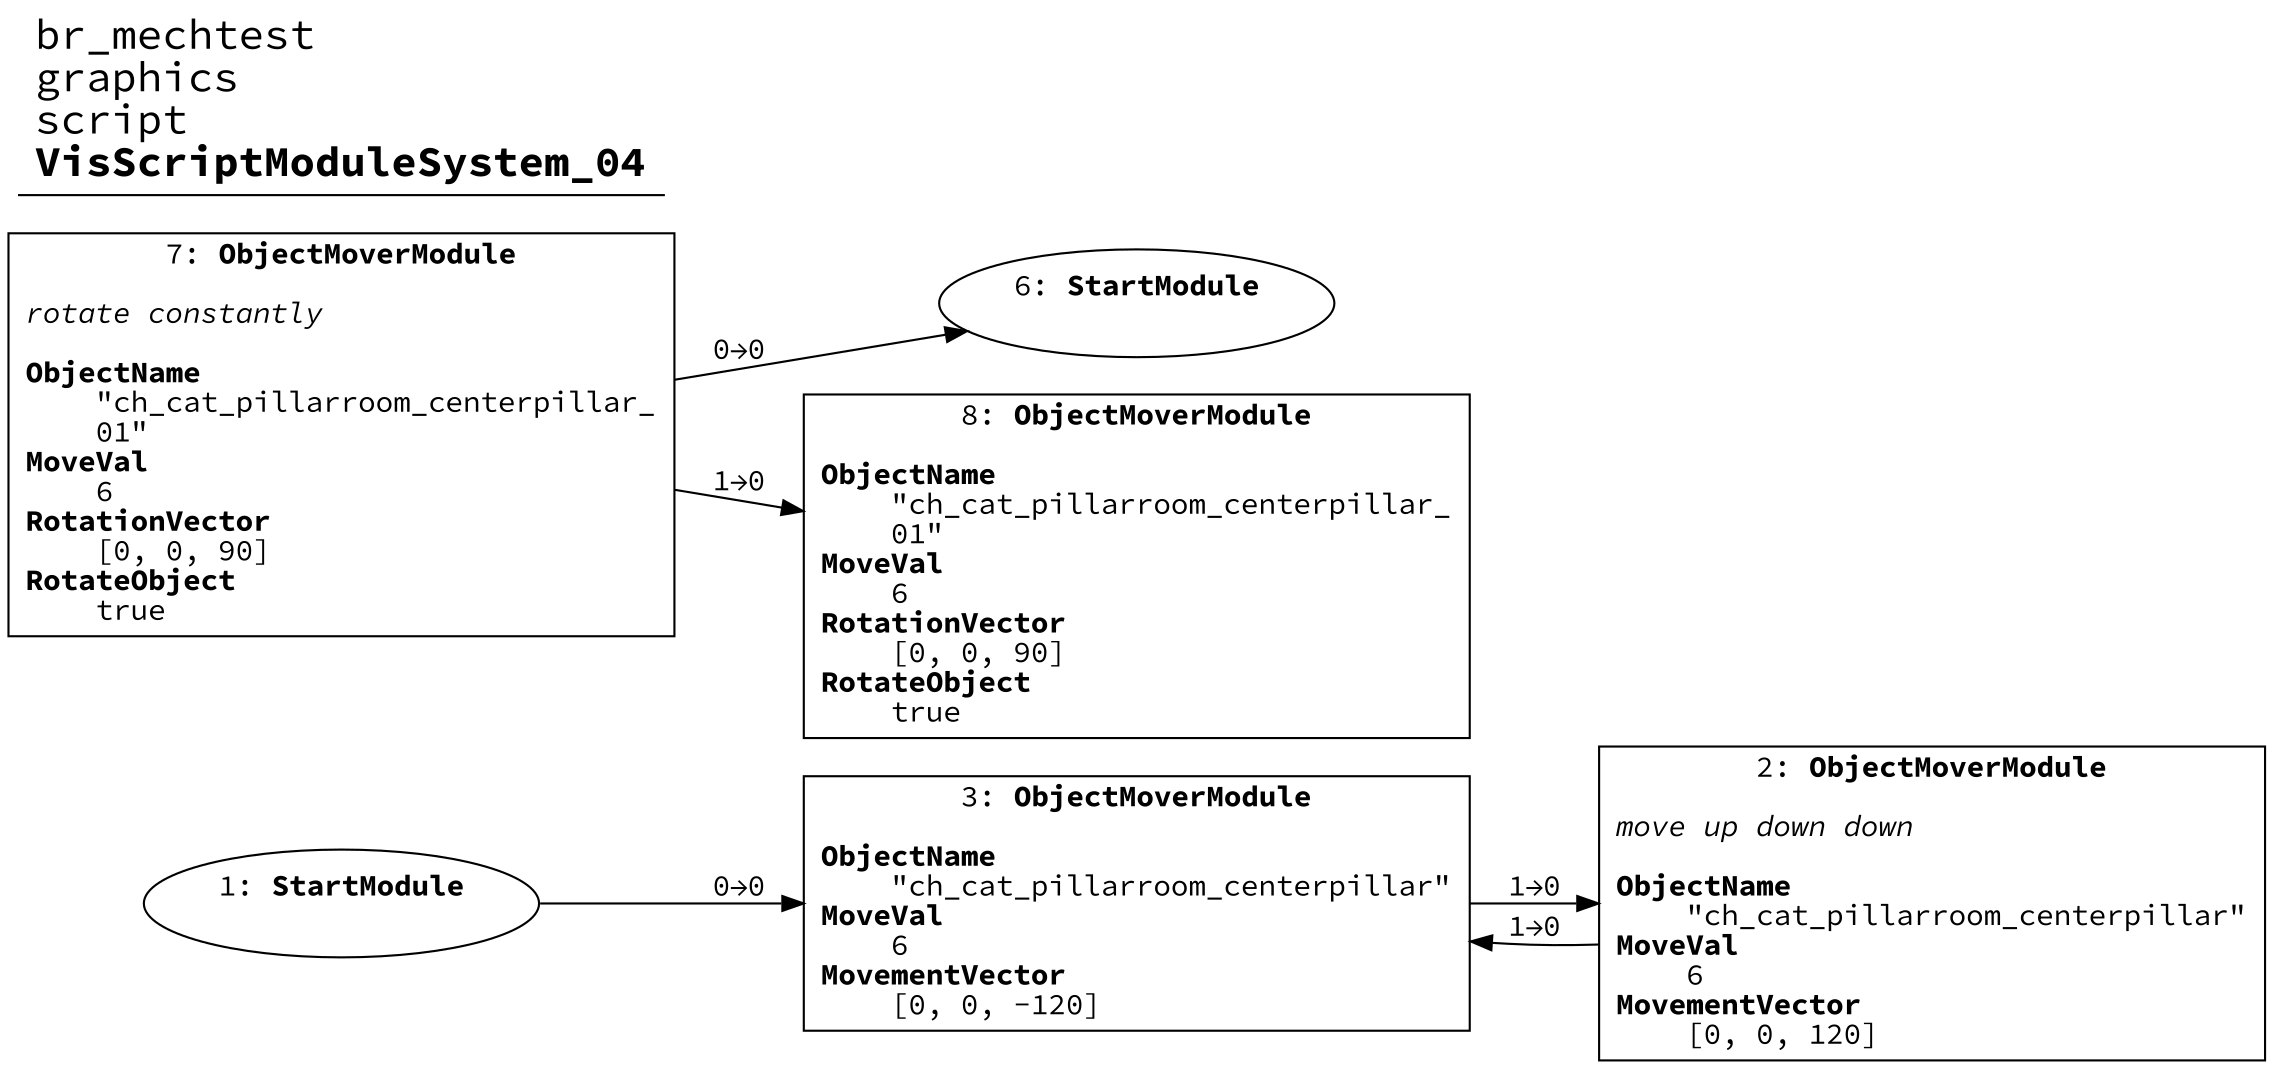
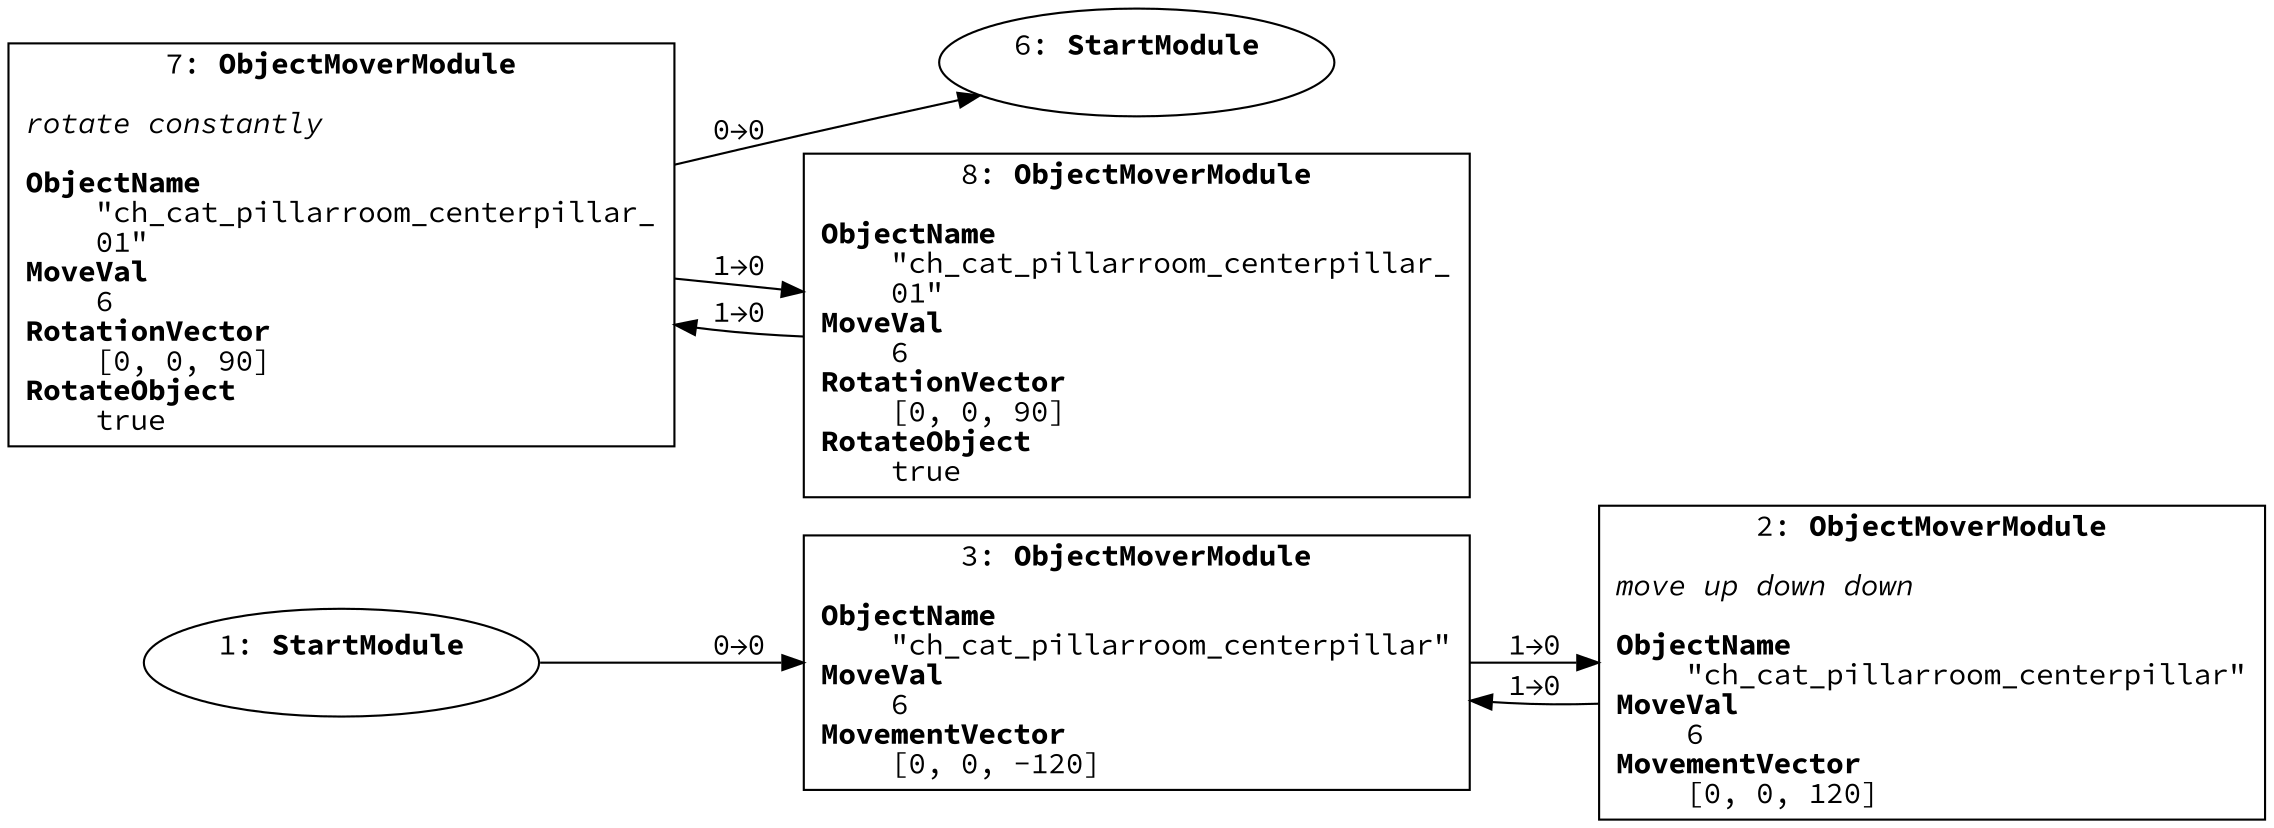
node "br_mechtest": removed
edge "8:" -> "7:": added, label "1→0"
